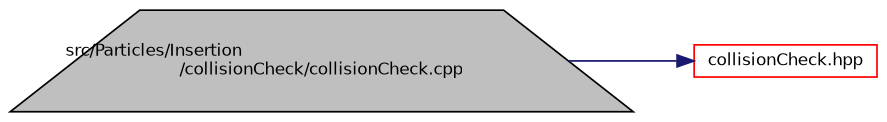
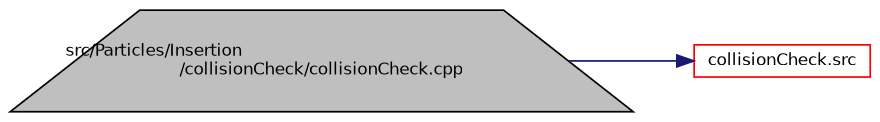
node "collisionCheck.hpp": label "collisionCheck.hpp" -> "collisionCheck.src"
